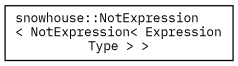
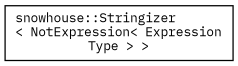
node "snowhouse::NotExpression < NotExpression< Expression Type > >": label "snowhouse::NotExpression < NotExpression< Expression Type > >" -> "snowhouse::Stringizer < NotExpression< Expression Type > >"
